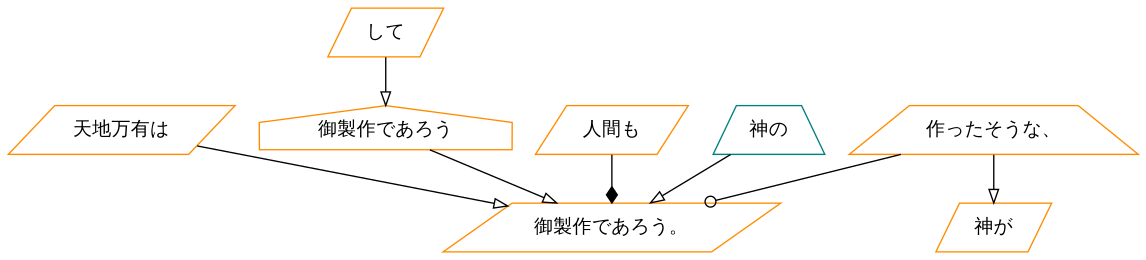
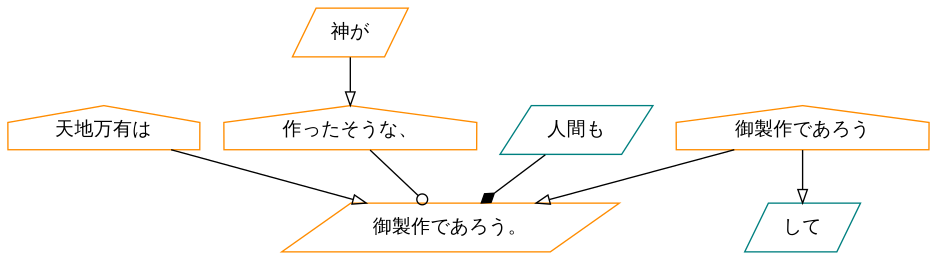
node "して": color darkorange -> teal
edge "して" -> "御製作であろう": reversed
node "天地万有は": shape parallelogram -> house
node "人間も": color darkorange -> teal
node "神の": removed
node "作ったそうな、": shape trapezium -> house
edge "作ったそうな、" -> "神が": reversed
